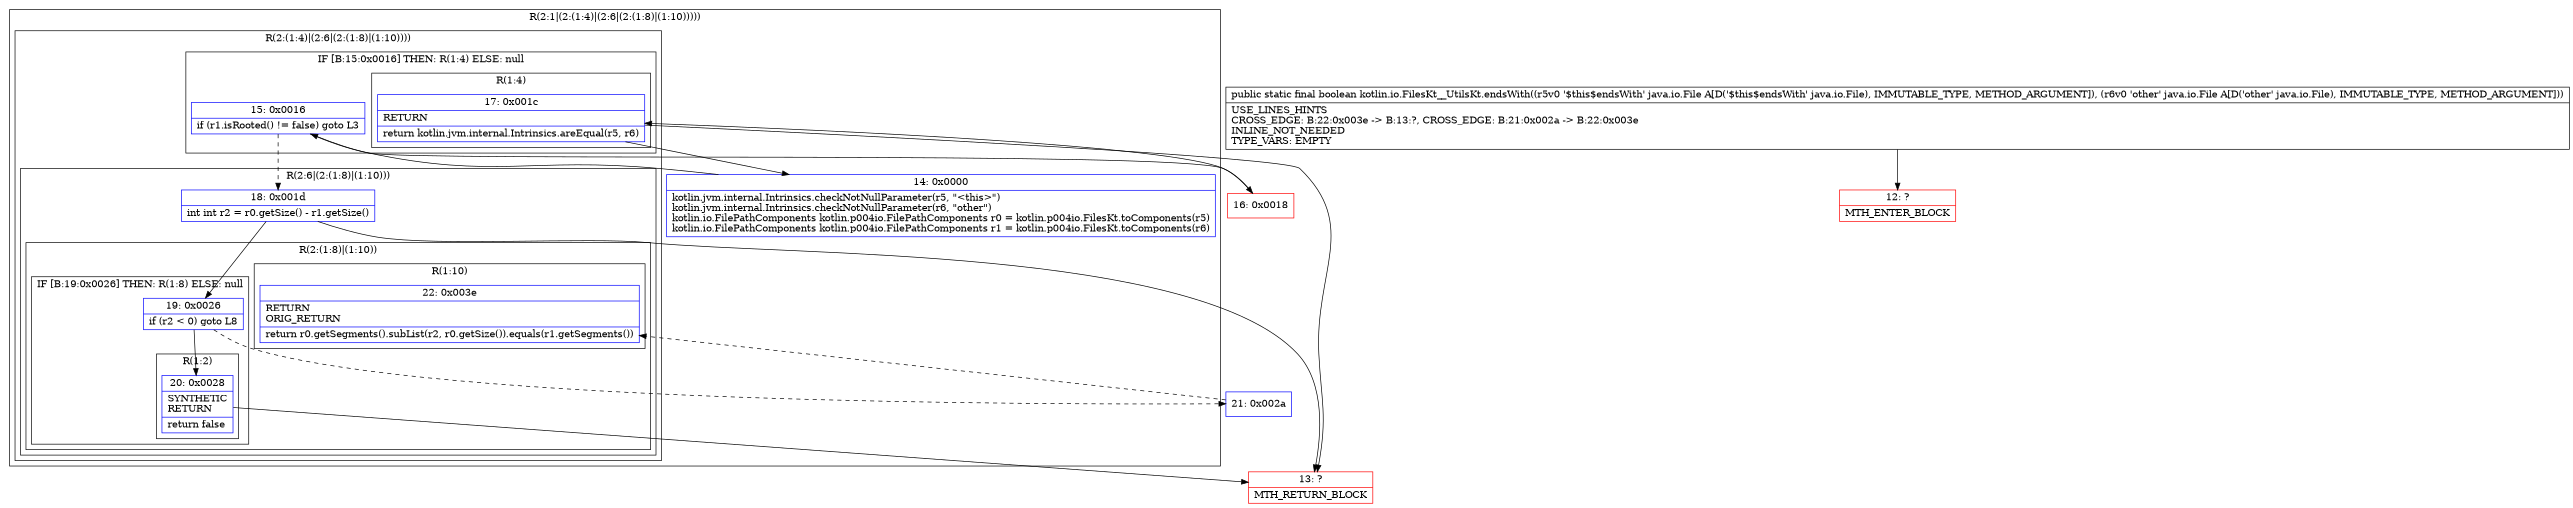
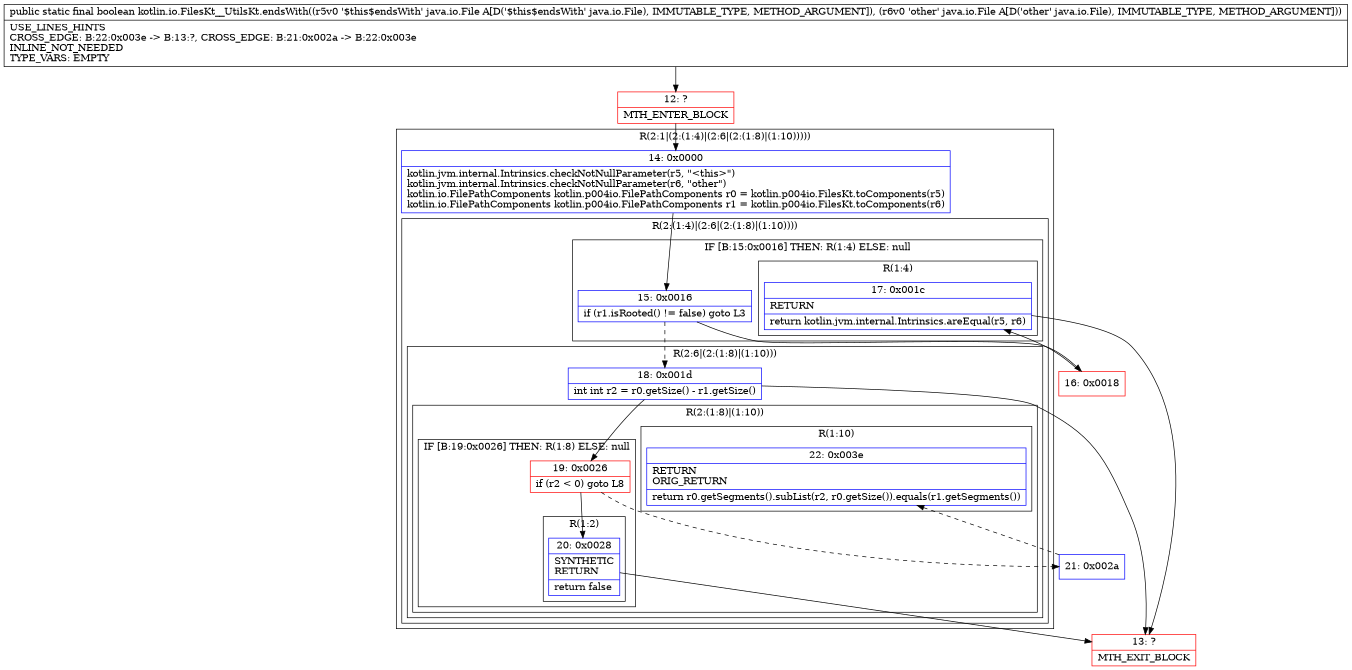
edge "17: 0x001c" -> "14: 0x0000": now "12: ?" -> "14: 0x0000"
node "19: 0x0026": color blue -> red
node "13: ?": text "MTH_RETURN_BLOCK" -> "MTH_EXIT_BLOCK"
